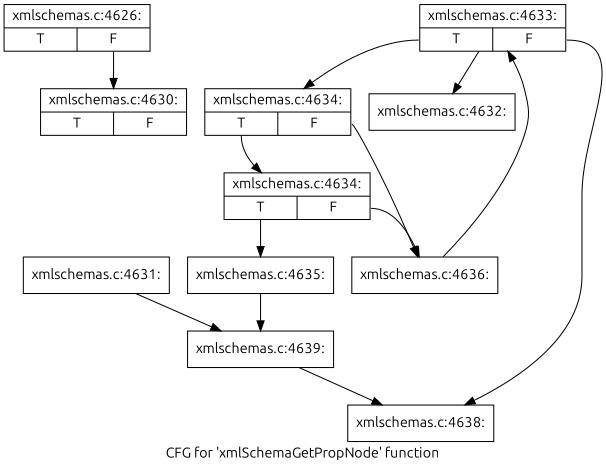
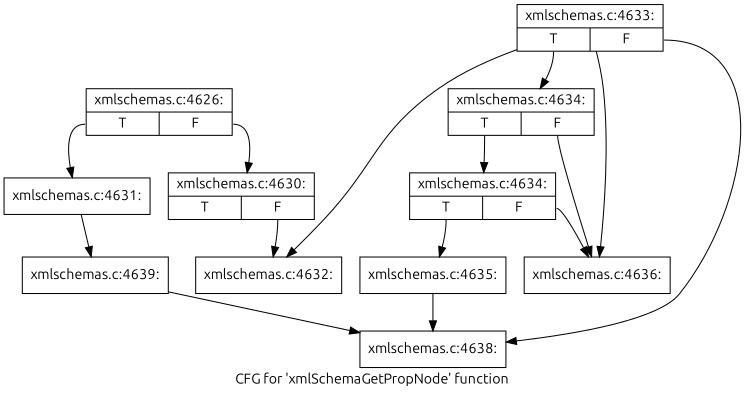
edge "xmlschemas.c:4626:" -> "xmlschemas.c:4631:": added
edge "xmlschemas.c:4636:" -> "xmlschemas.c:4633:": reversed
edge "xmlschemas.c:4630:" -> "xmlschemas.c:4632:": added
edge "xmlschemas.c:4635:" -> "xmlschemas.c:4639:": now "xmlschemas.c:4635:" -> "xmlschemas.c:4638:"
